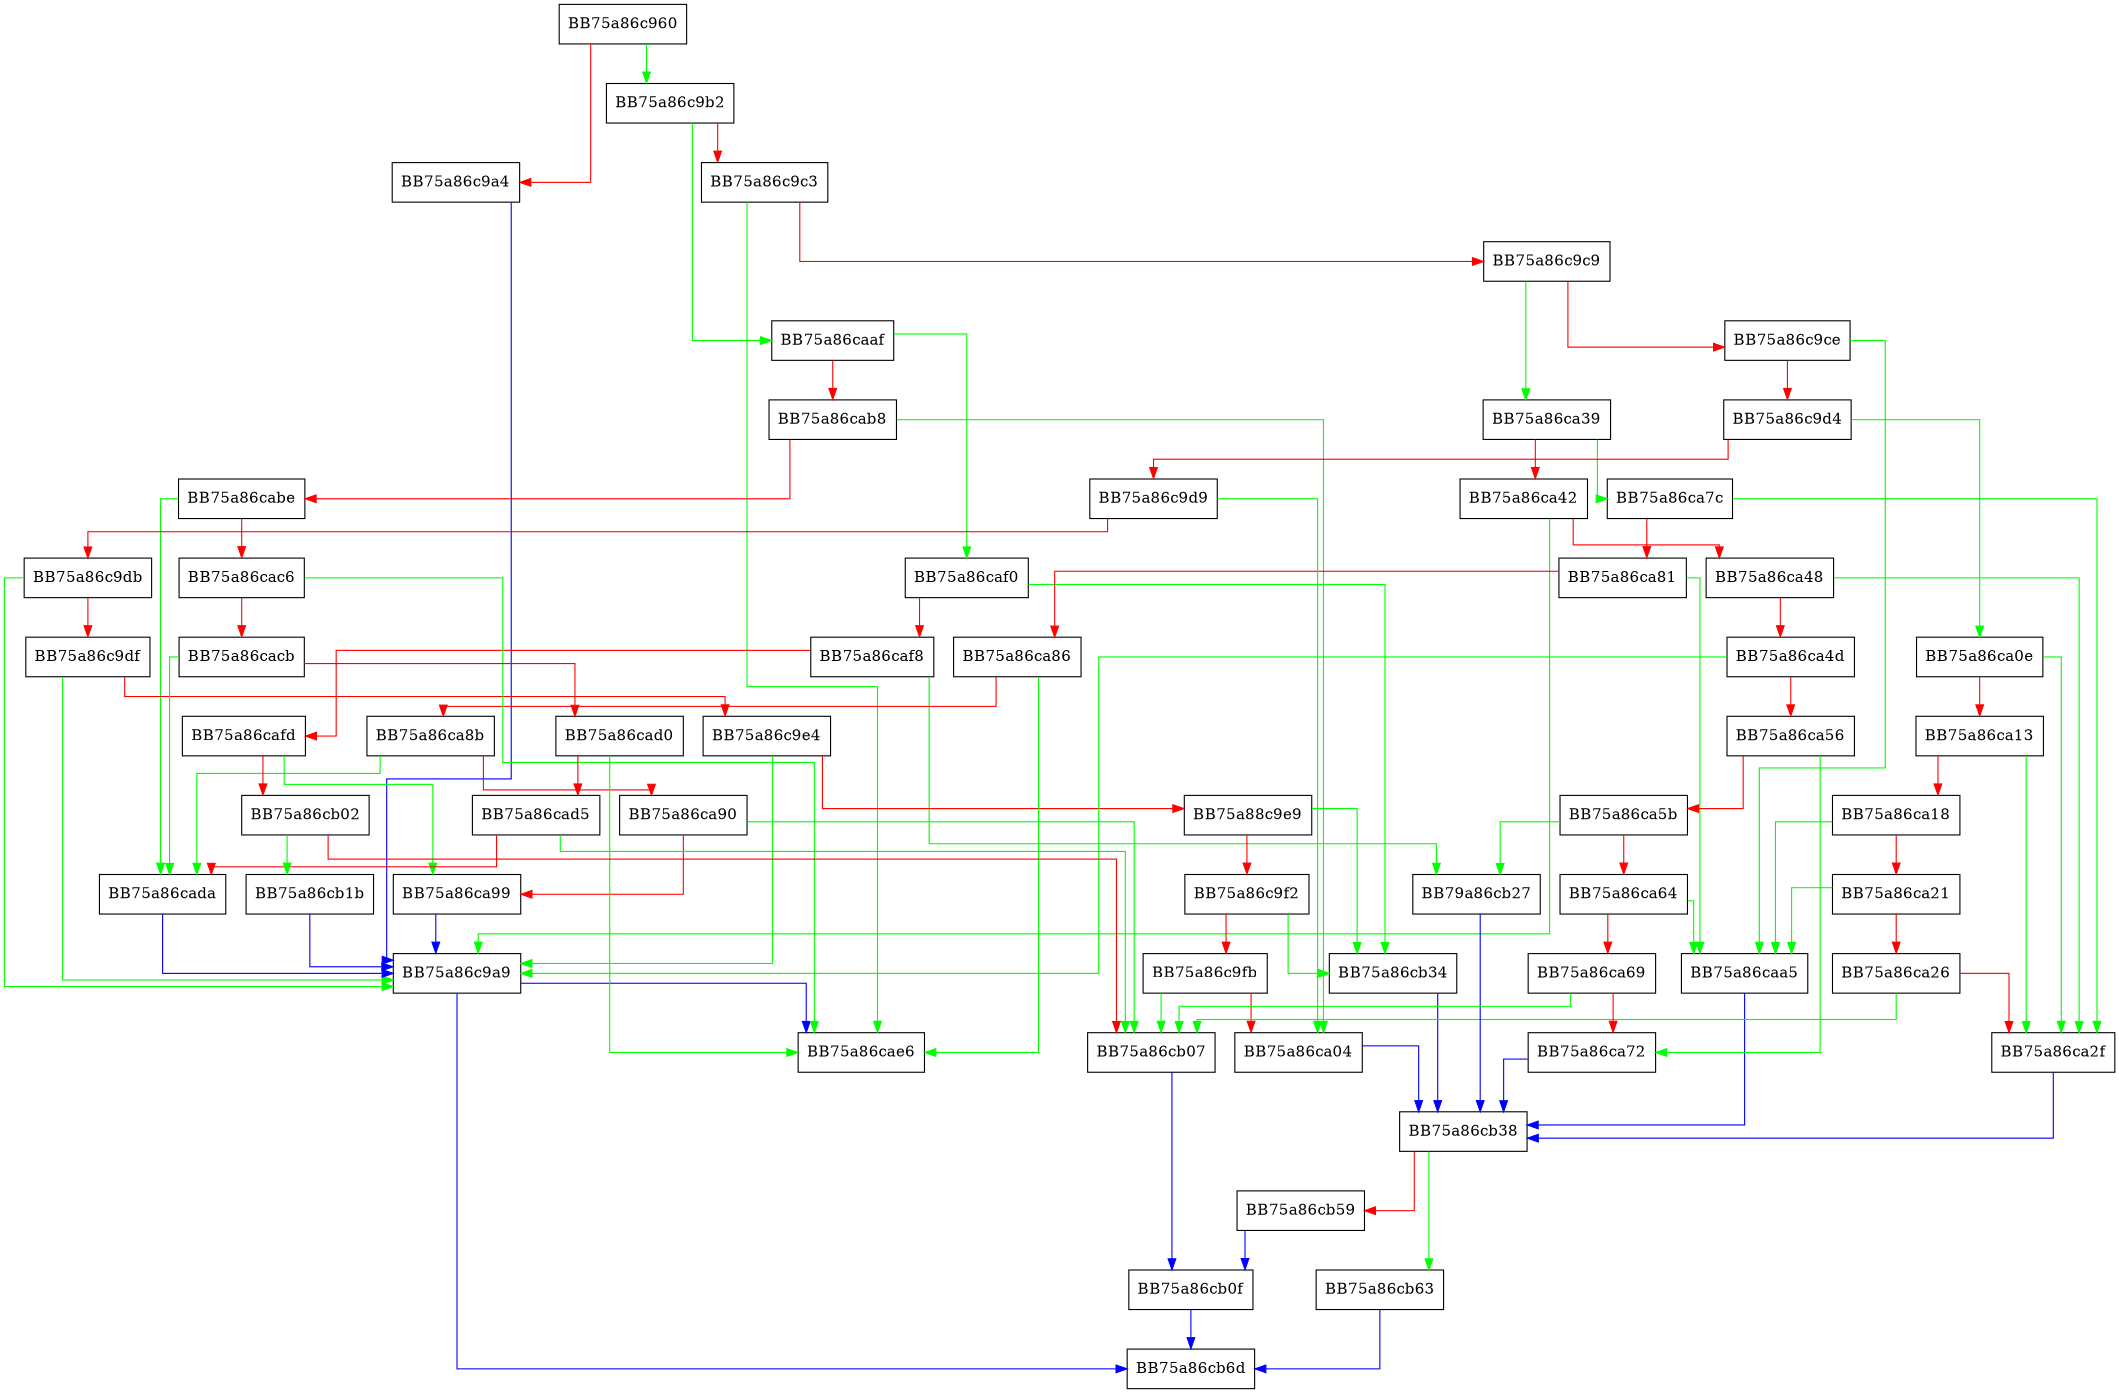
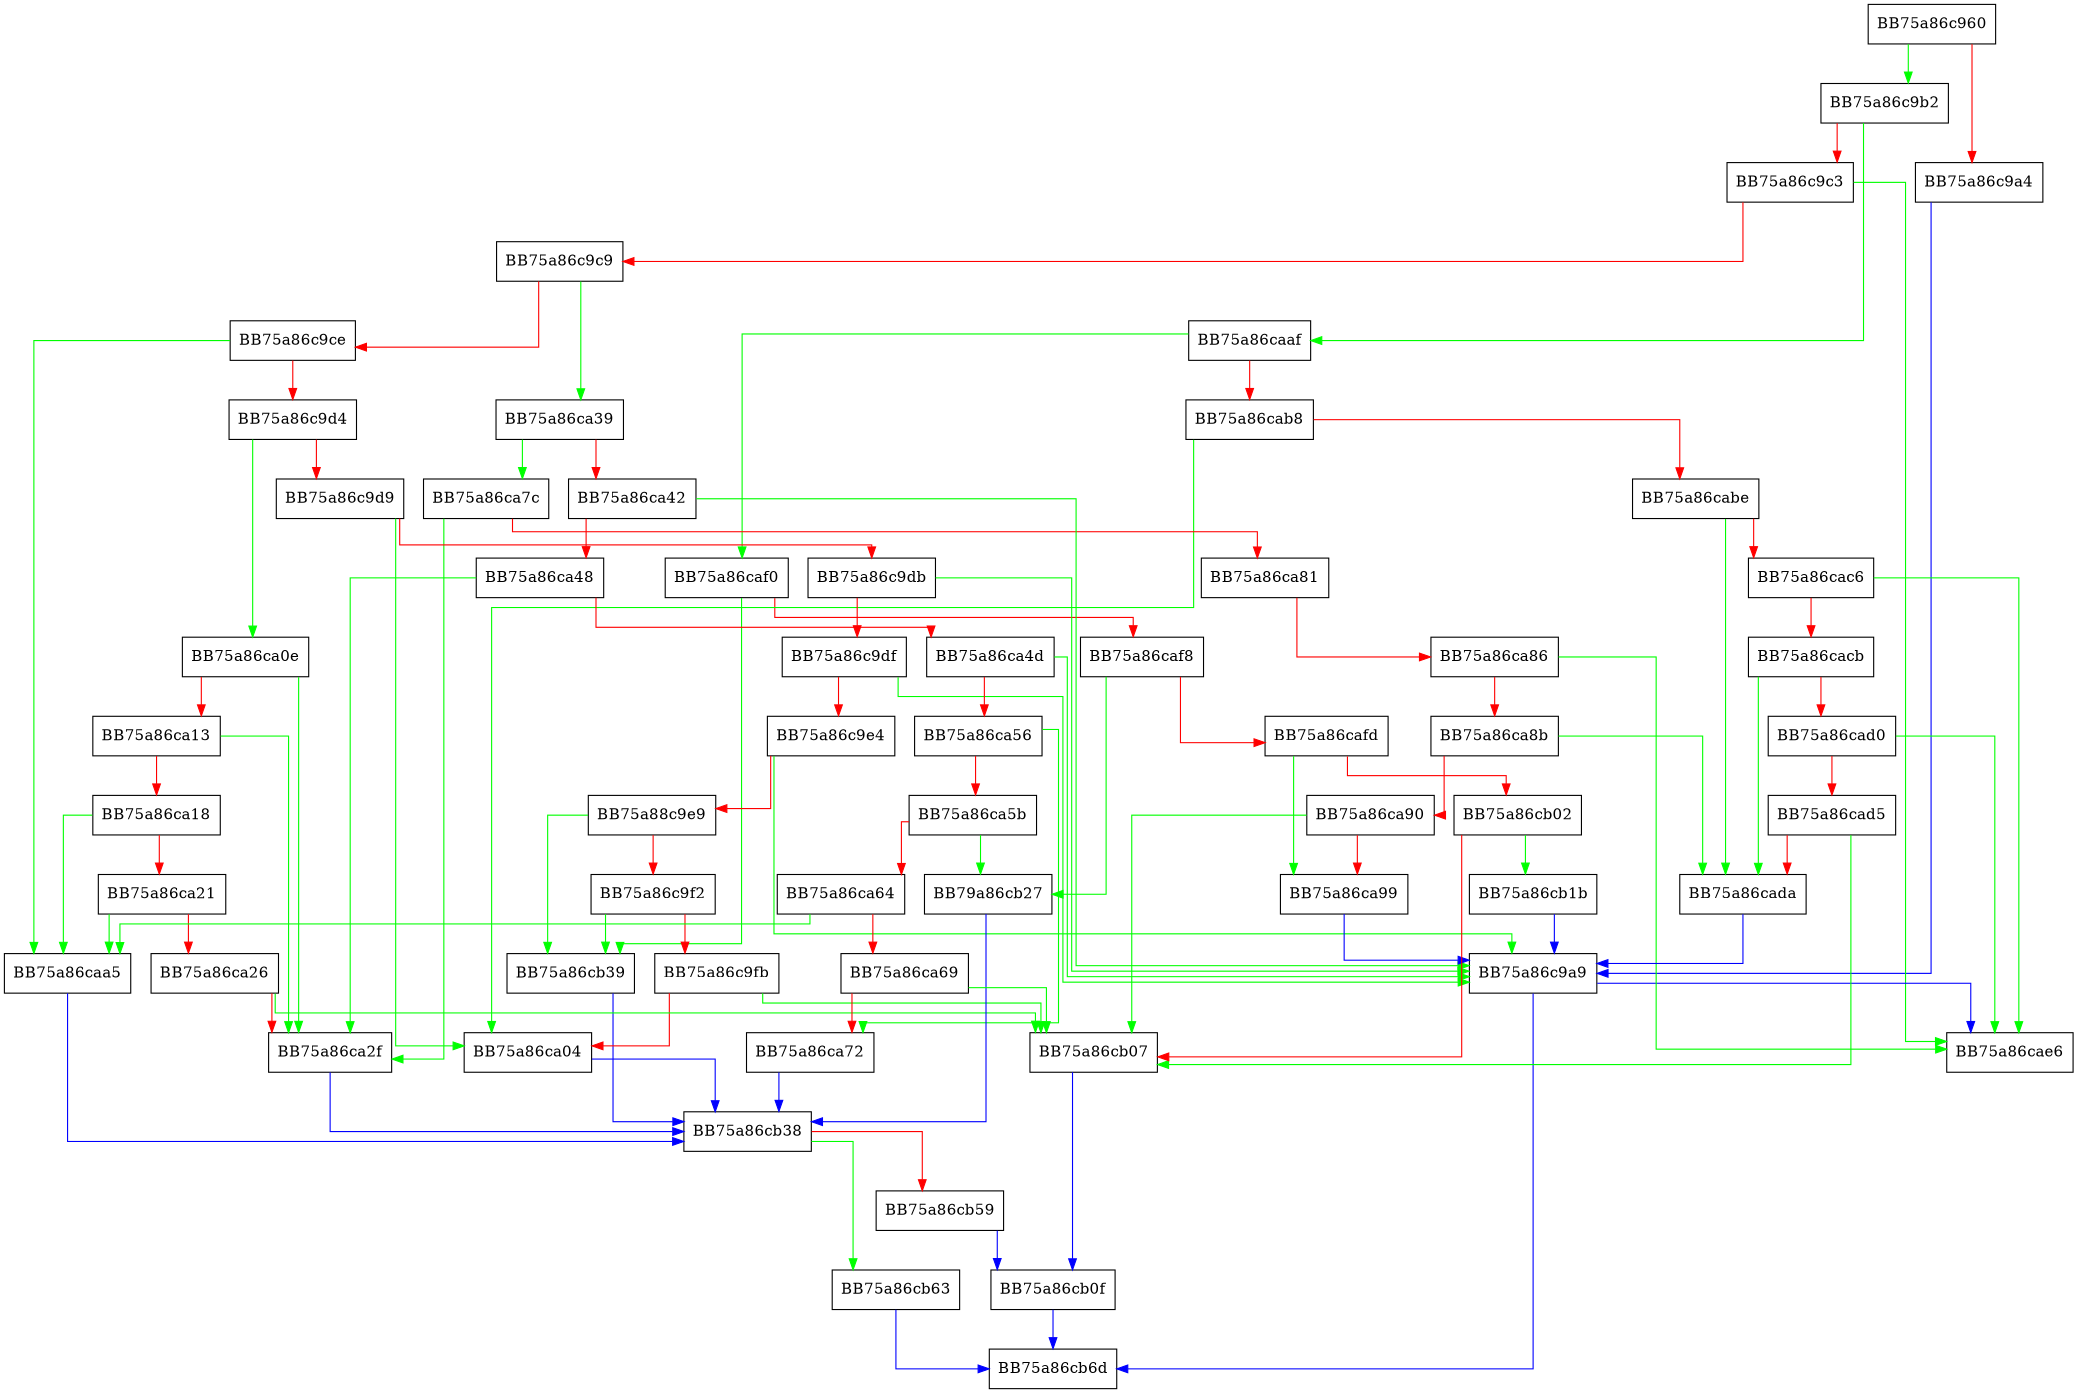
edge "BB75a86ca81" -> "BB75a86caa5": removed
node "BB75a86cb34": label "BB75a86cb34" -> "BB75a86cb39"
